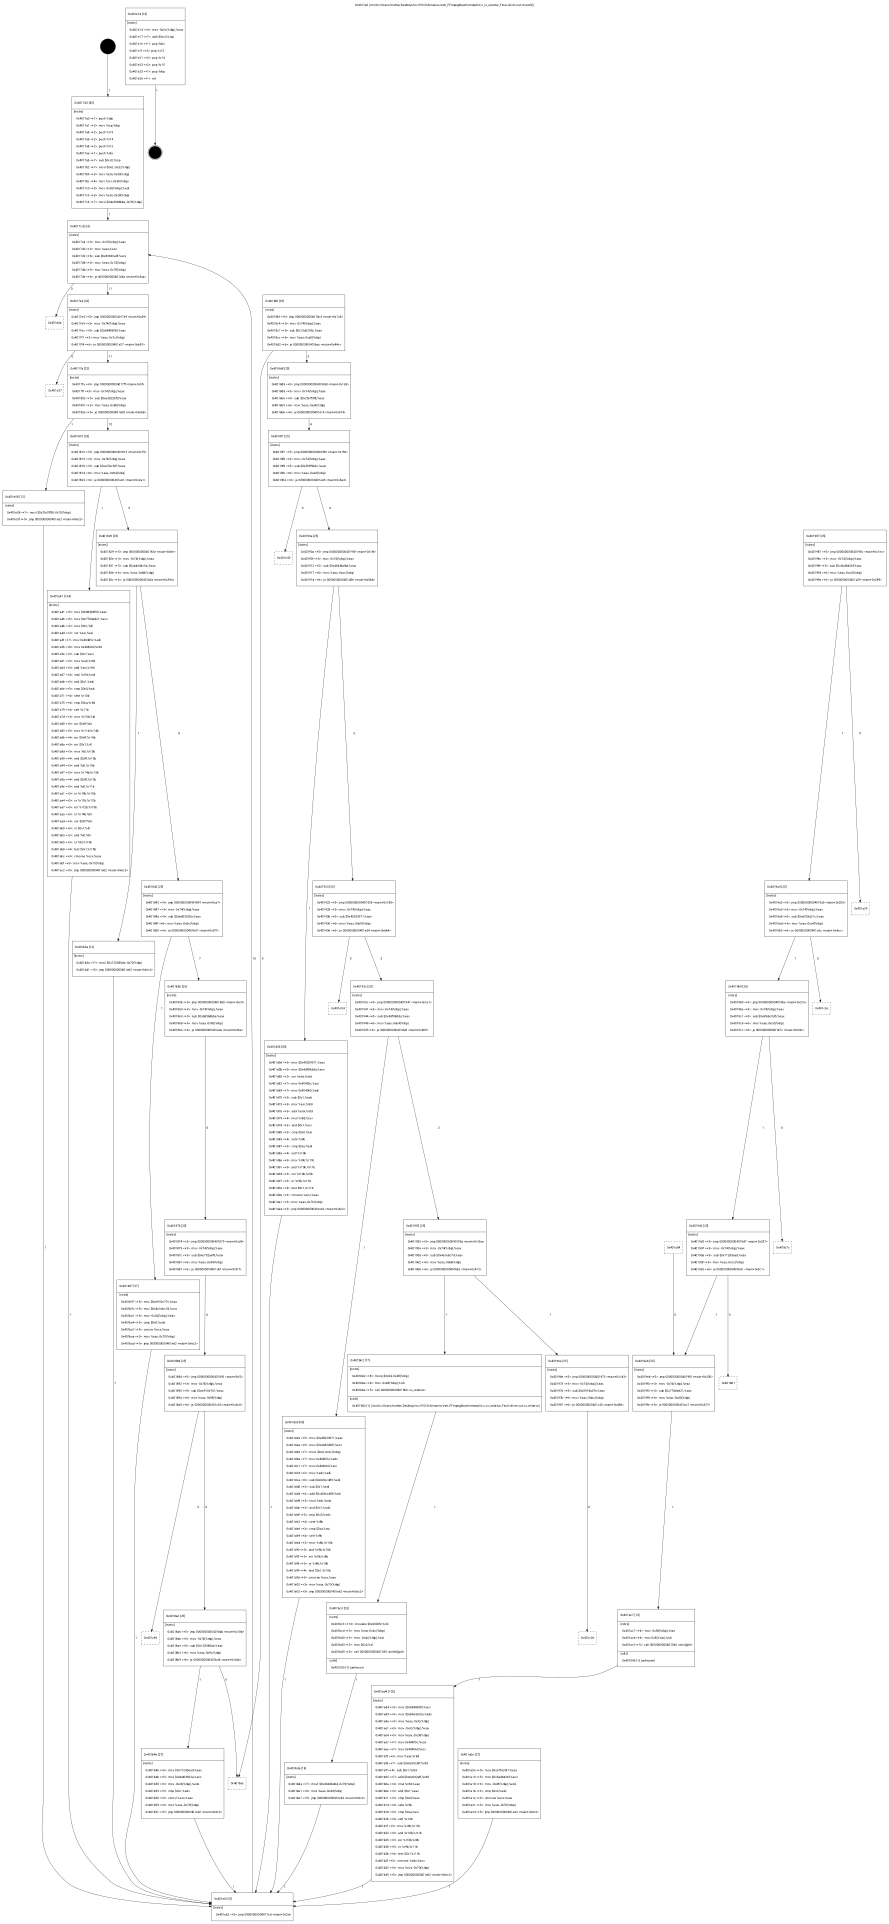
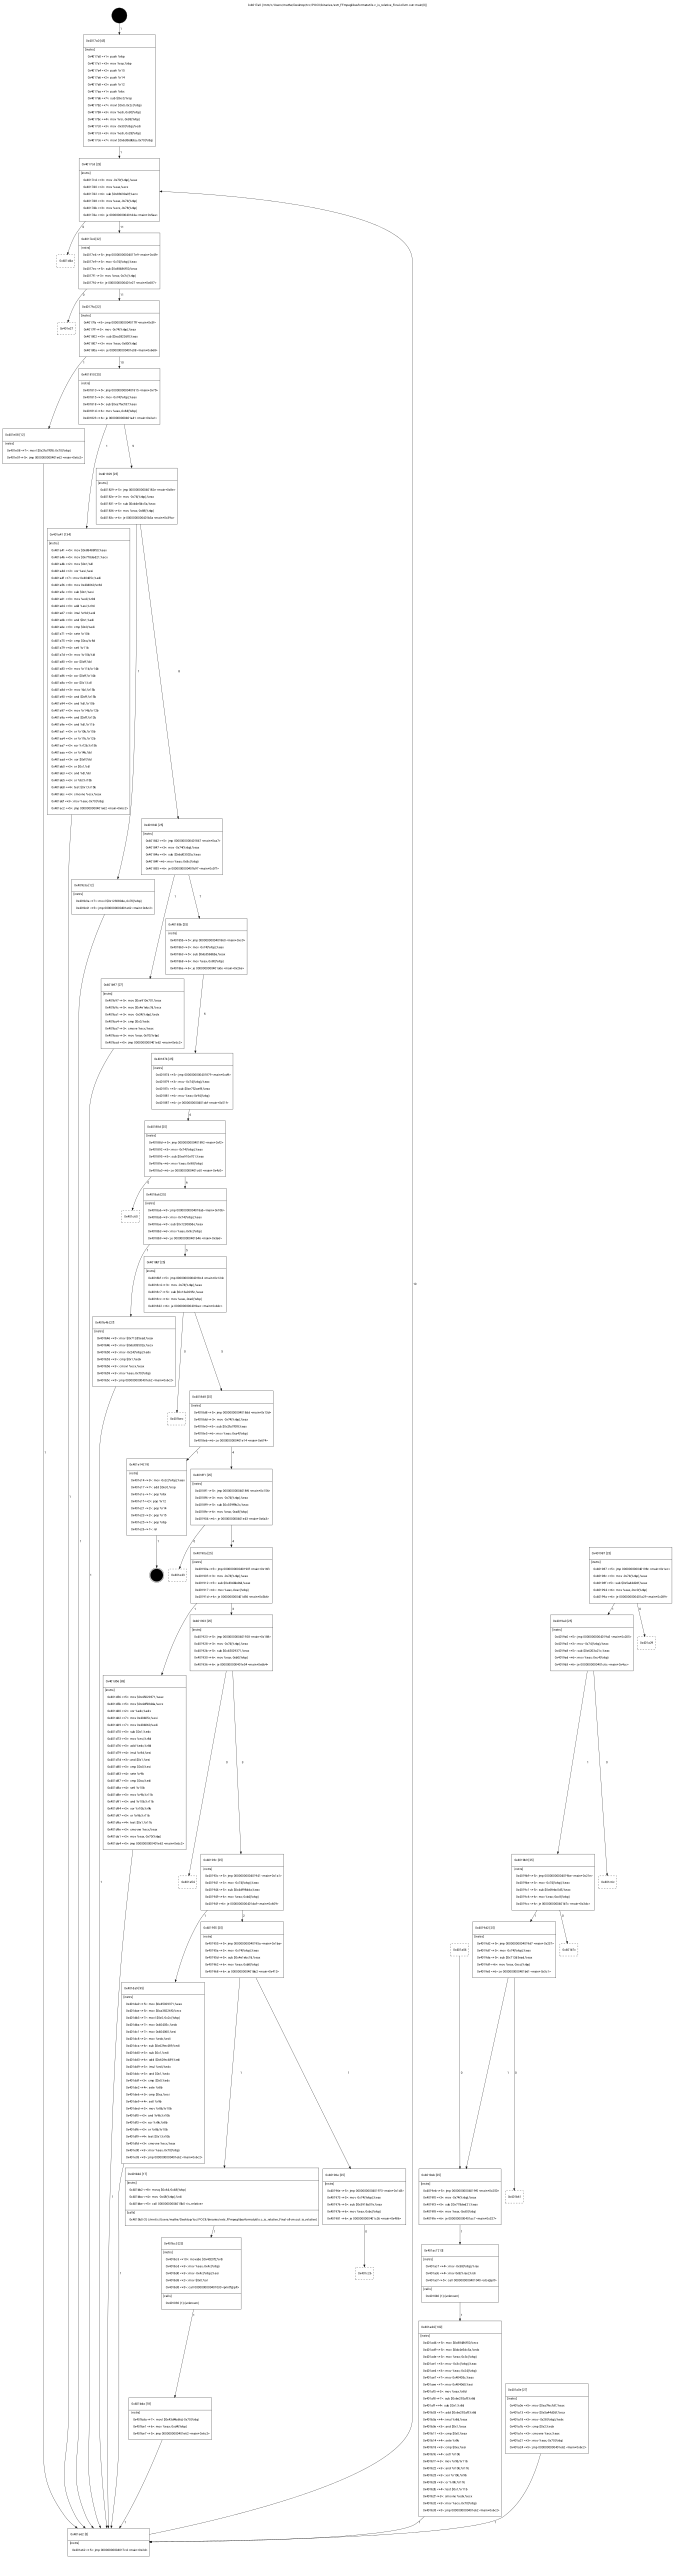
edge "0x4018d8 [25]" -> "0x401e14 [19]": added, label "1"
edge "0x4018a6 [25]" -> "0x401bec": now "0x4018a6 [25]" -> "0x4018bf [25]"
